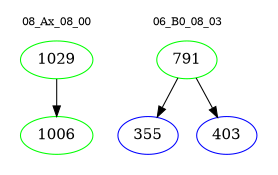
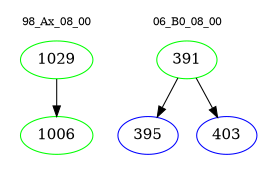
cluster "08_Ax_08_00": label "08_Ax_08_00" -> "98_Ax_08_00"
cluster "06_B0_08_03": label "06_B0_08_03" -> "06_B0_08_00"
node "791": label "791" -> "391"
node "355": label "355" -> "395"
